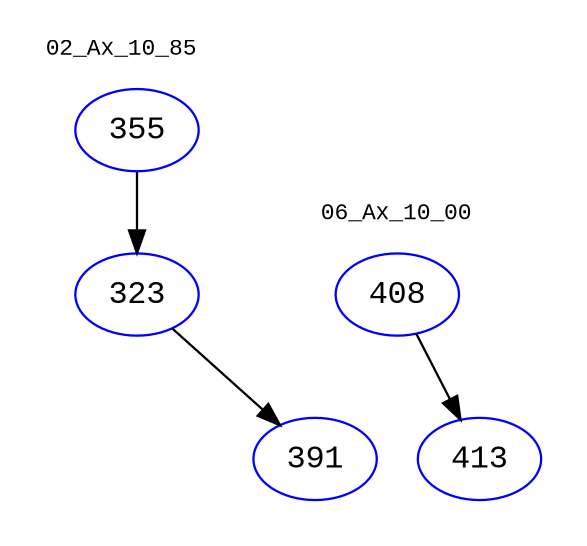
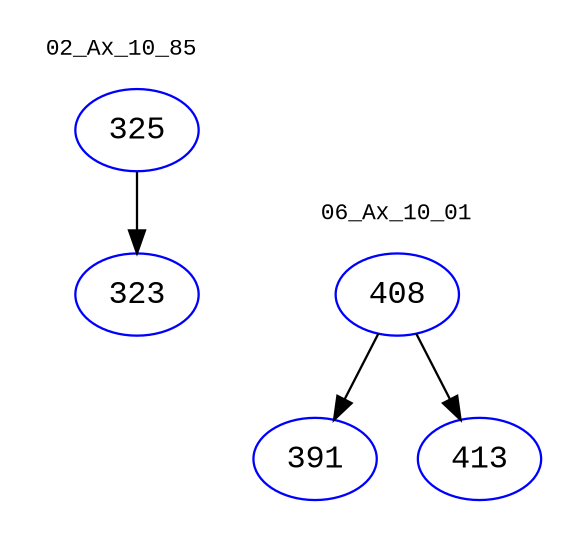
node "355": label "355" -> "325"
cluster "06_Ax_10_00": label "06_Ax_10_00" -> "06_Ax_10_01"
edge "323" -> "391": now "408" -> "391"
